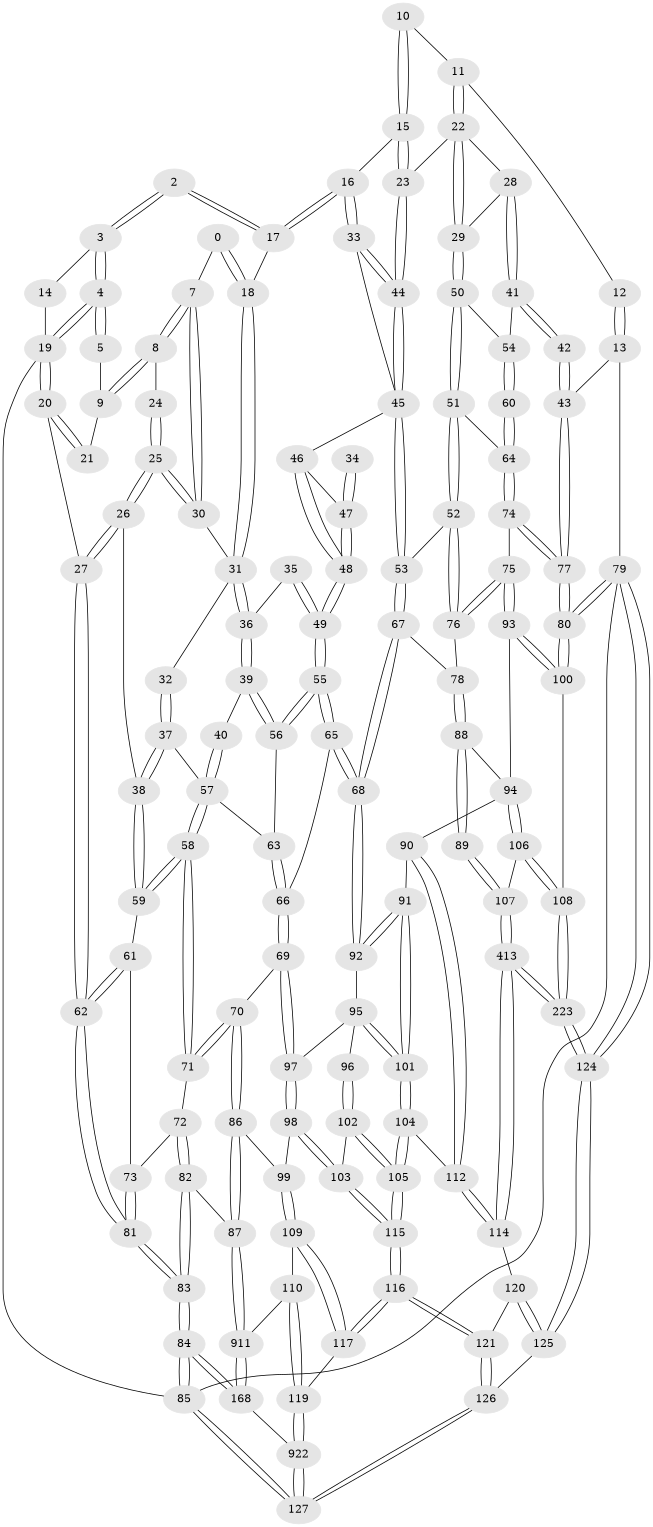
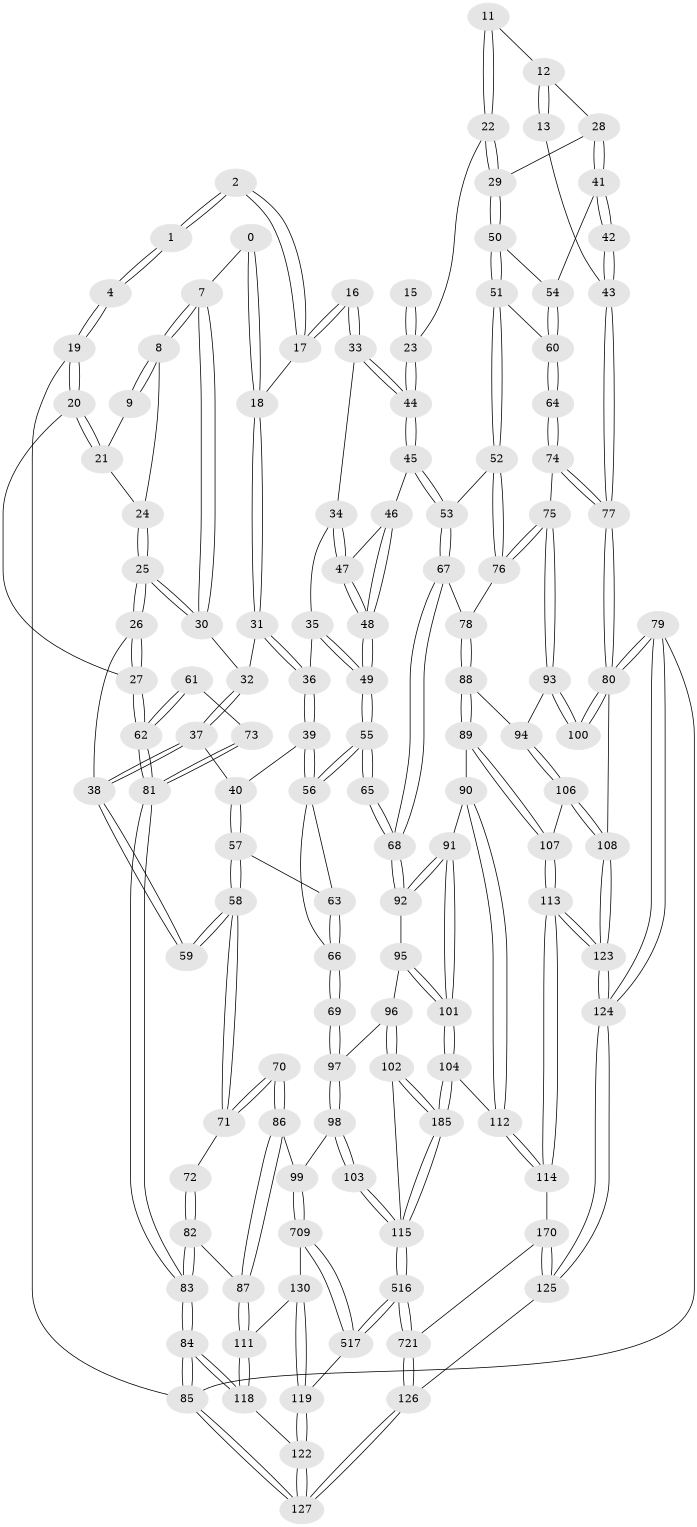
node "10": removed
edge "15" -- "16": removed
edge "22" -- "28": now "12" -- "28"
node "3": label "3" -> "1"
node "14": removed
edge "33" -- "45": now "33" -- "34"
node "5": removed
edge "51" -- "64": now "51" -- "60"
edge "13" -- "79": removed
edge "21" -- "24": added
edge "30" -- "31": now "30" -- "32"
edge "34" -- "35": added
edge "37" -- "57": now "37" -- "40"
edge "100" -- "108": now "80" -- "108"
edge "65" -- "66": now "56" -- "66"
edge "94" -- "90": now "89" -- "90"
edge "59" -- "61": removed
node "413": label "413" -> "113"
edge "69" -- "70": removed
node "223": label "223" -> "123"
edge "95" -- "97": now "96" -- "97"
edge "72" -- "73": removed
edge "102" -- "103": now "102" -- "115"
node "105": label "105" -> "185"
node "109": label "109" -> "709"
node "110": label "110" -> "130"
node "116": label "116" -> "516"
node "120": label "120" -> "170"
node "911": label "911" -> "111"
node "117": label "117" -> "517"
node "121": label "121" -> "721"
node "168": label "168" -> "118"
node "922": label "922" -> "122"
